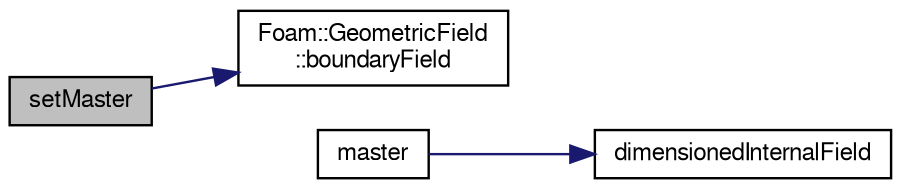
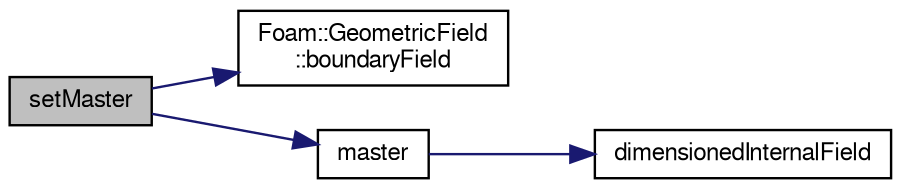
edge "setMaster" -> "master": added
